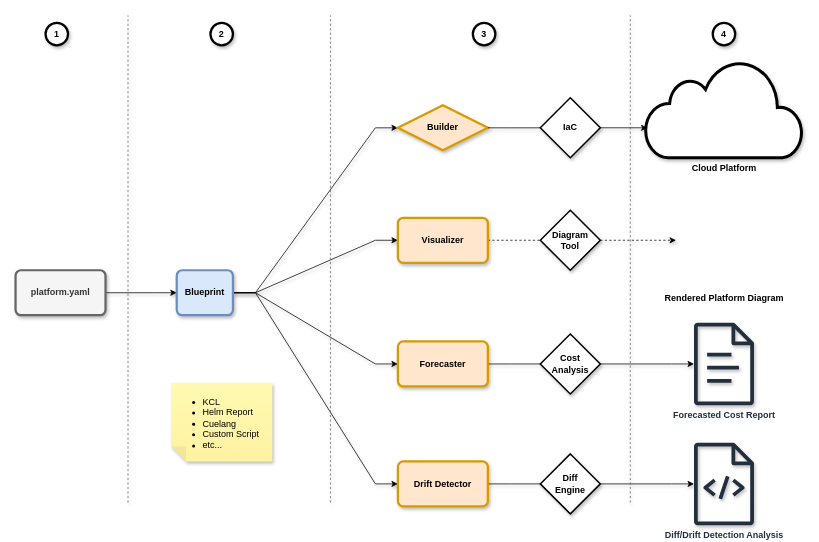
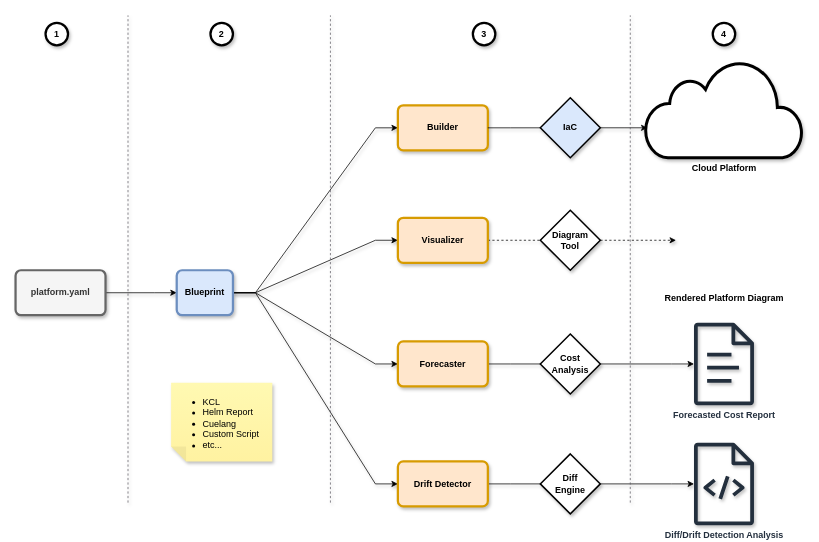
node "Builder": shape diamond -> rounded rectangle
node "IaC": fillcolor #ffffff -> #dae8fc
